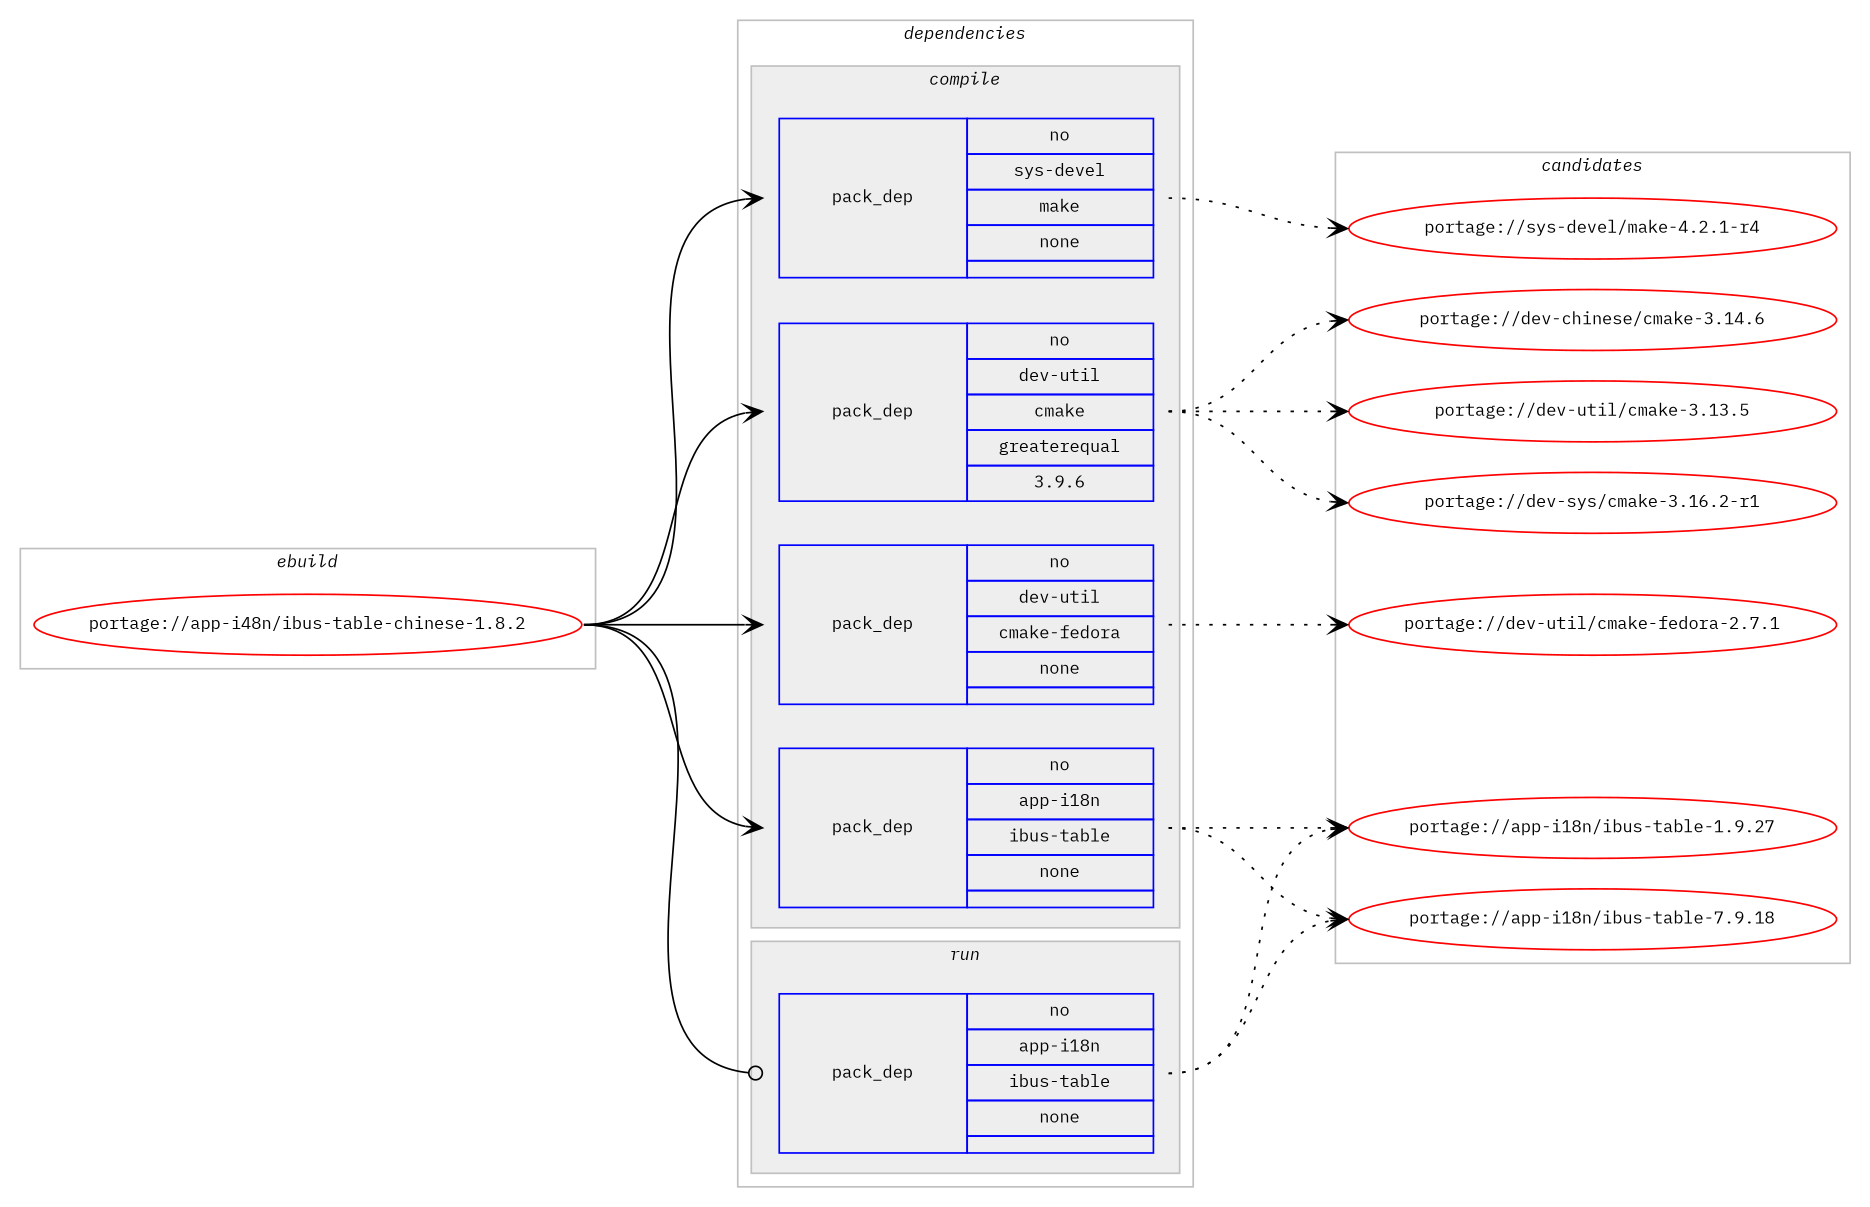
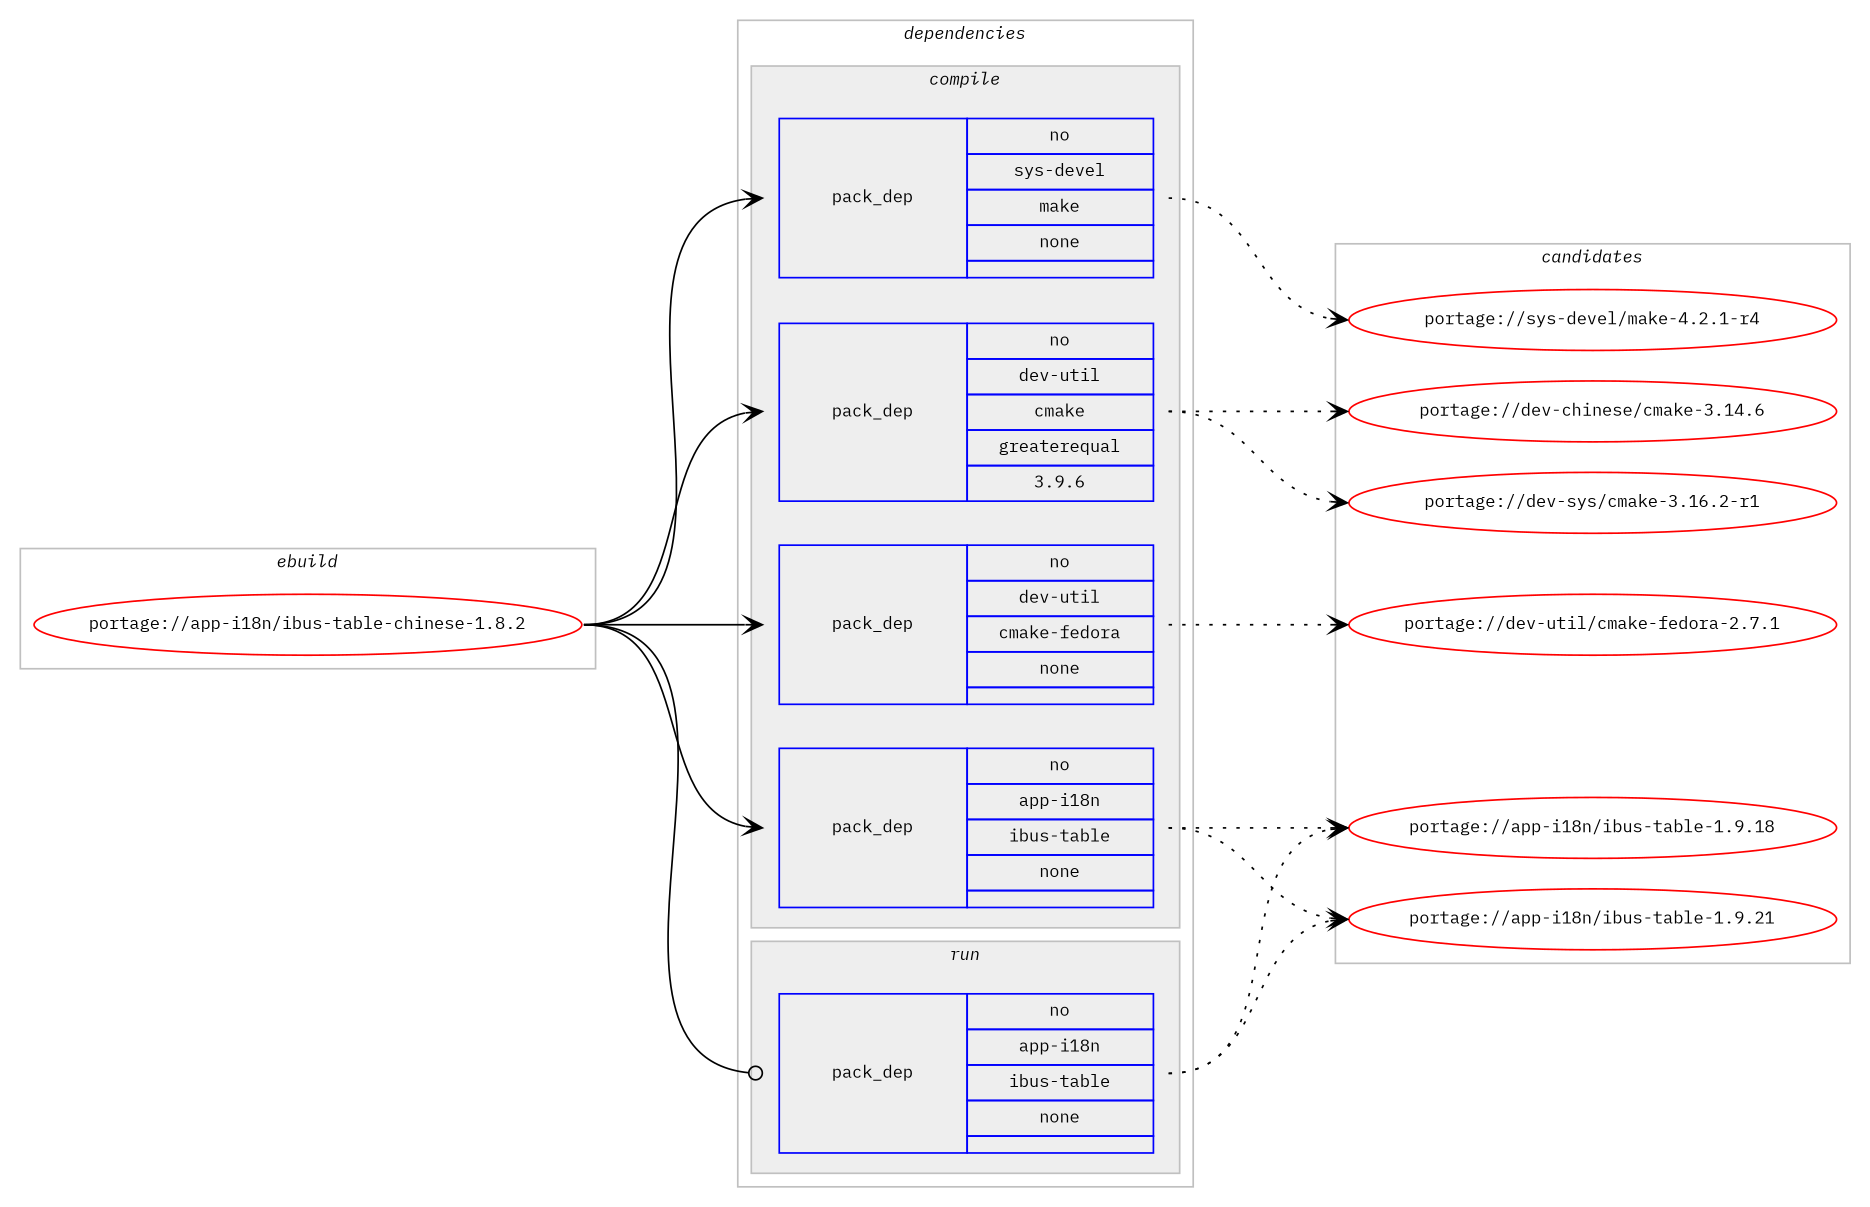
node "portage://dev-util/cmake-3.13.5": removed
node "portage://app-i48n/ibus-table-chinese-1.8.2": label "portage://app-i48n/ibus-table-chinese-1.8.2" -> "portage://app-i18n/ibus-table-chinese-1.8.2"
node "portage://app-i18n/ibus-table-1.9.27": label "portage://app-i18n/ibus-table-1.9.27" -> "portage://app-i18n/ibus-table-1.9.21"
node "portage://app-i18n/ibus-table-7.9.18": label "portage://app-i18n/ibus-table-7.9.18" -> "portage://app-i18n/ibus-table-1.9.18"
